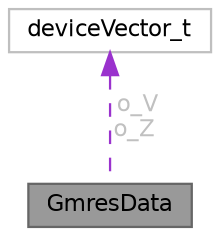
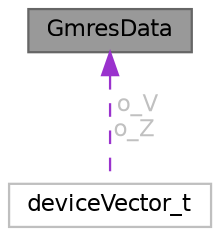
edge "GmresData" -> "deviceVector_t": reversed
